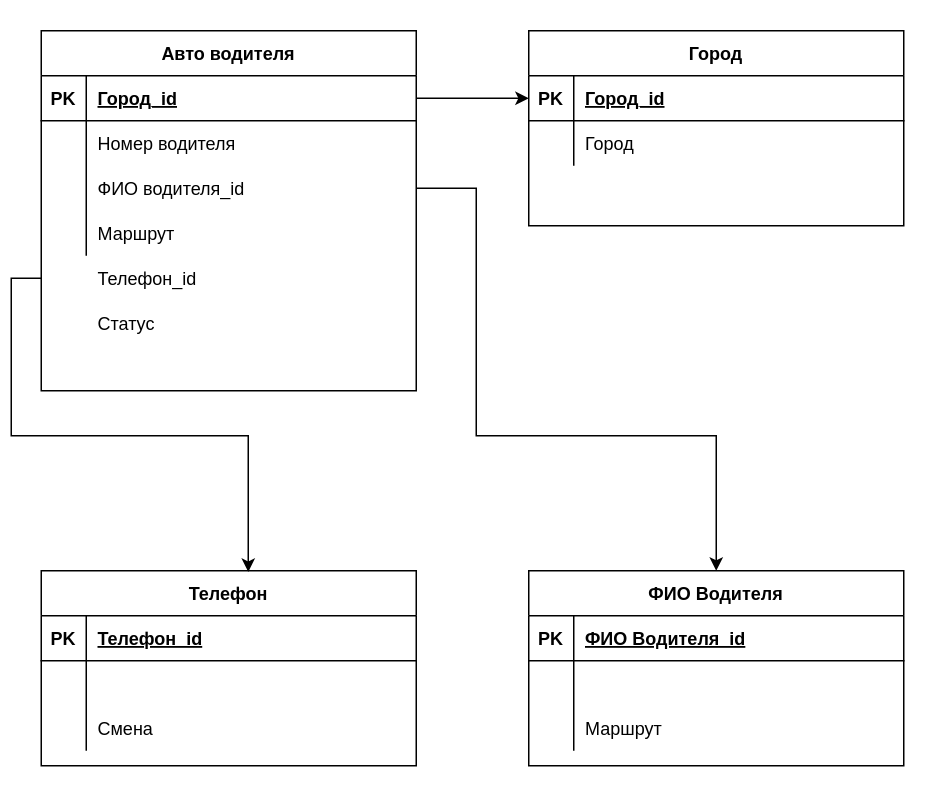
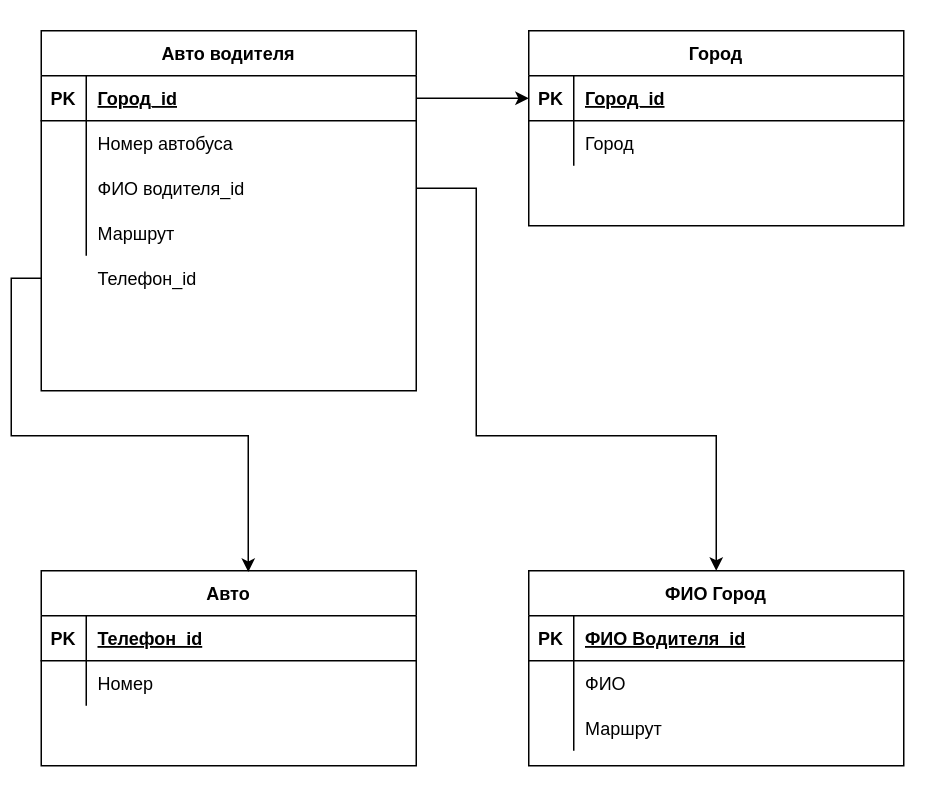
node "Номер водителя": label "Номер водителя" -> "Номер автобуса"
node "Статус": removed
node "Телефон": label "Телефон" -> "Авто"
node "ФИО Водителя": label "ФИО Водителя" -> "ФИО Город"
node "Номер": added
node "ФИО": added
node "Смена": removed
